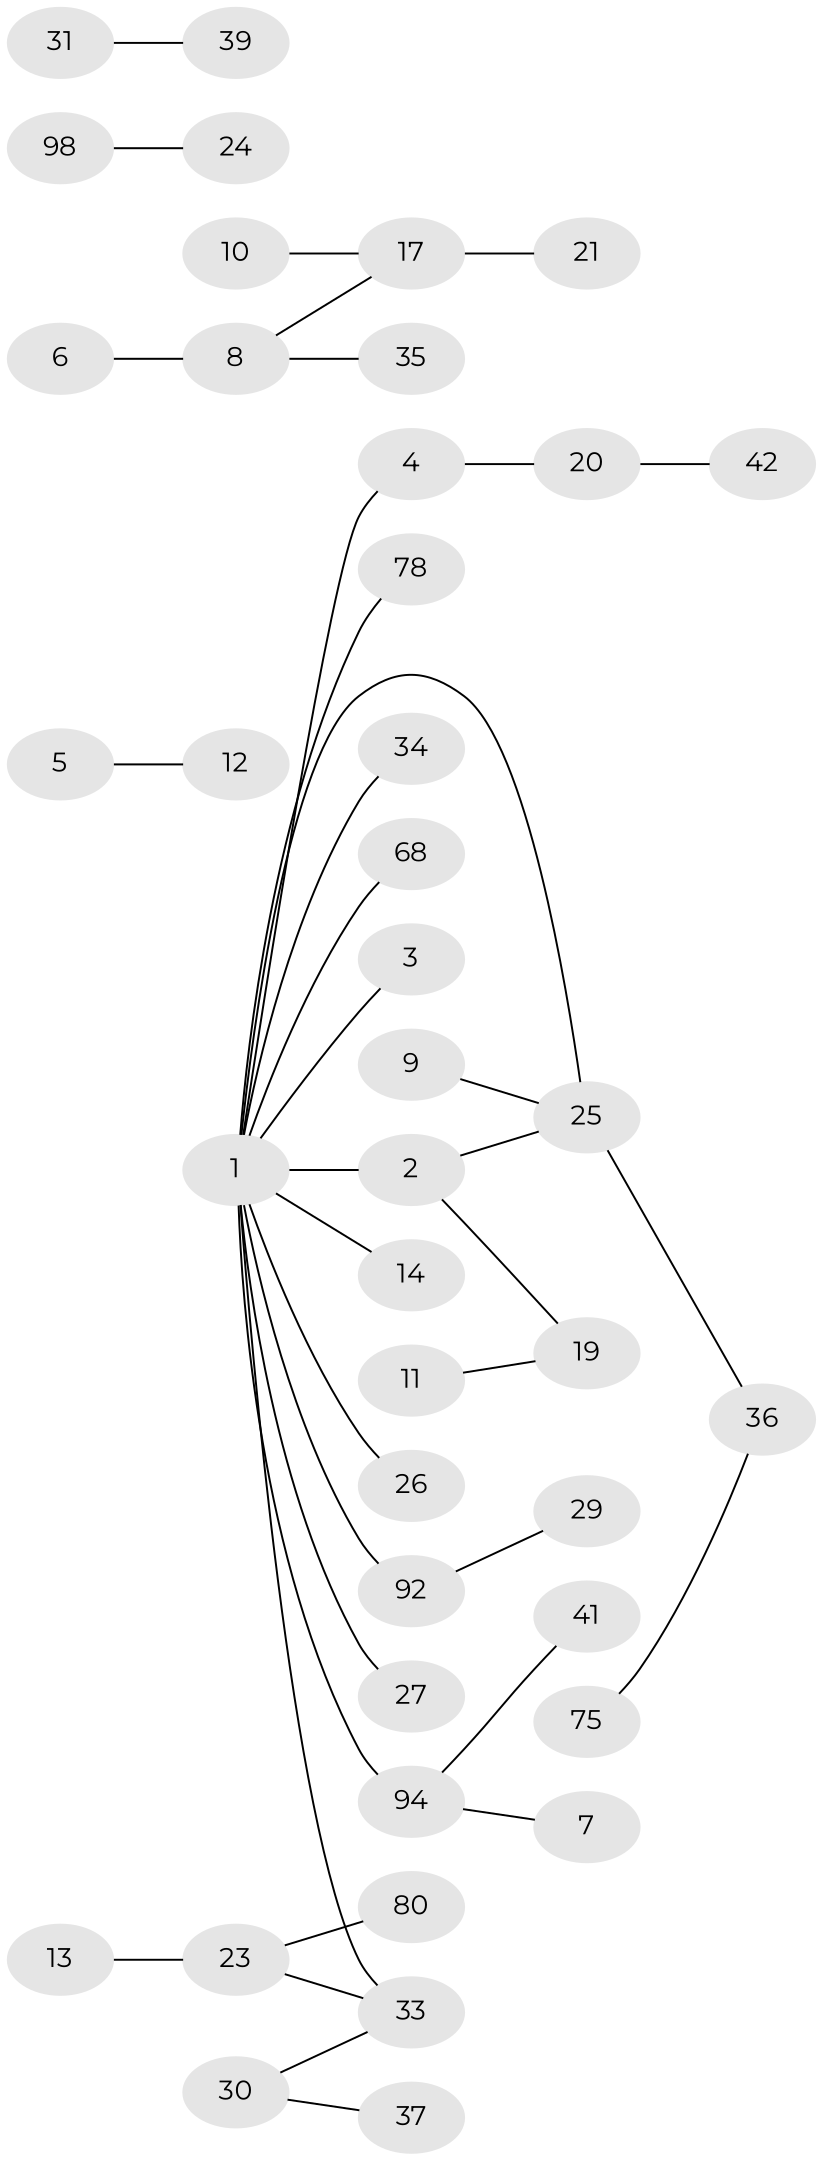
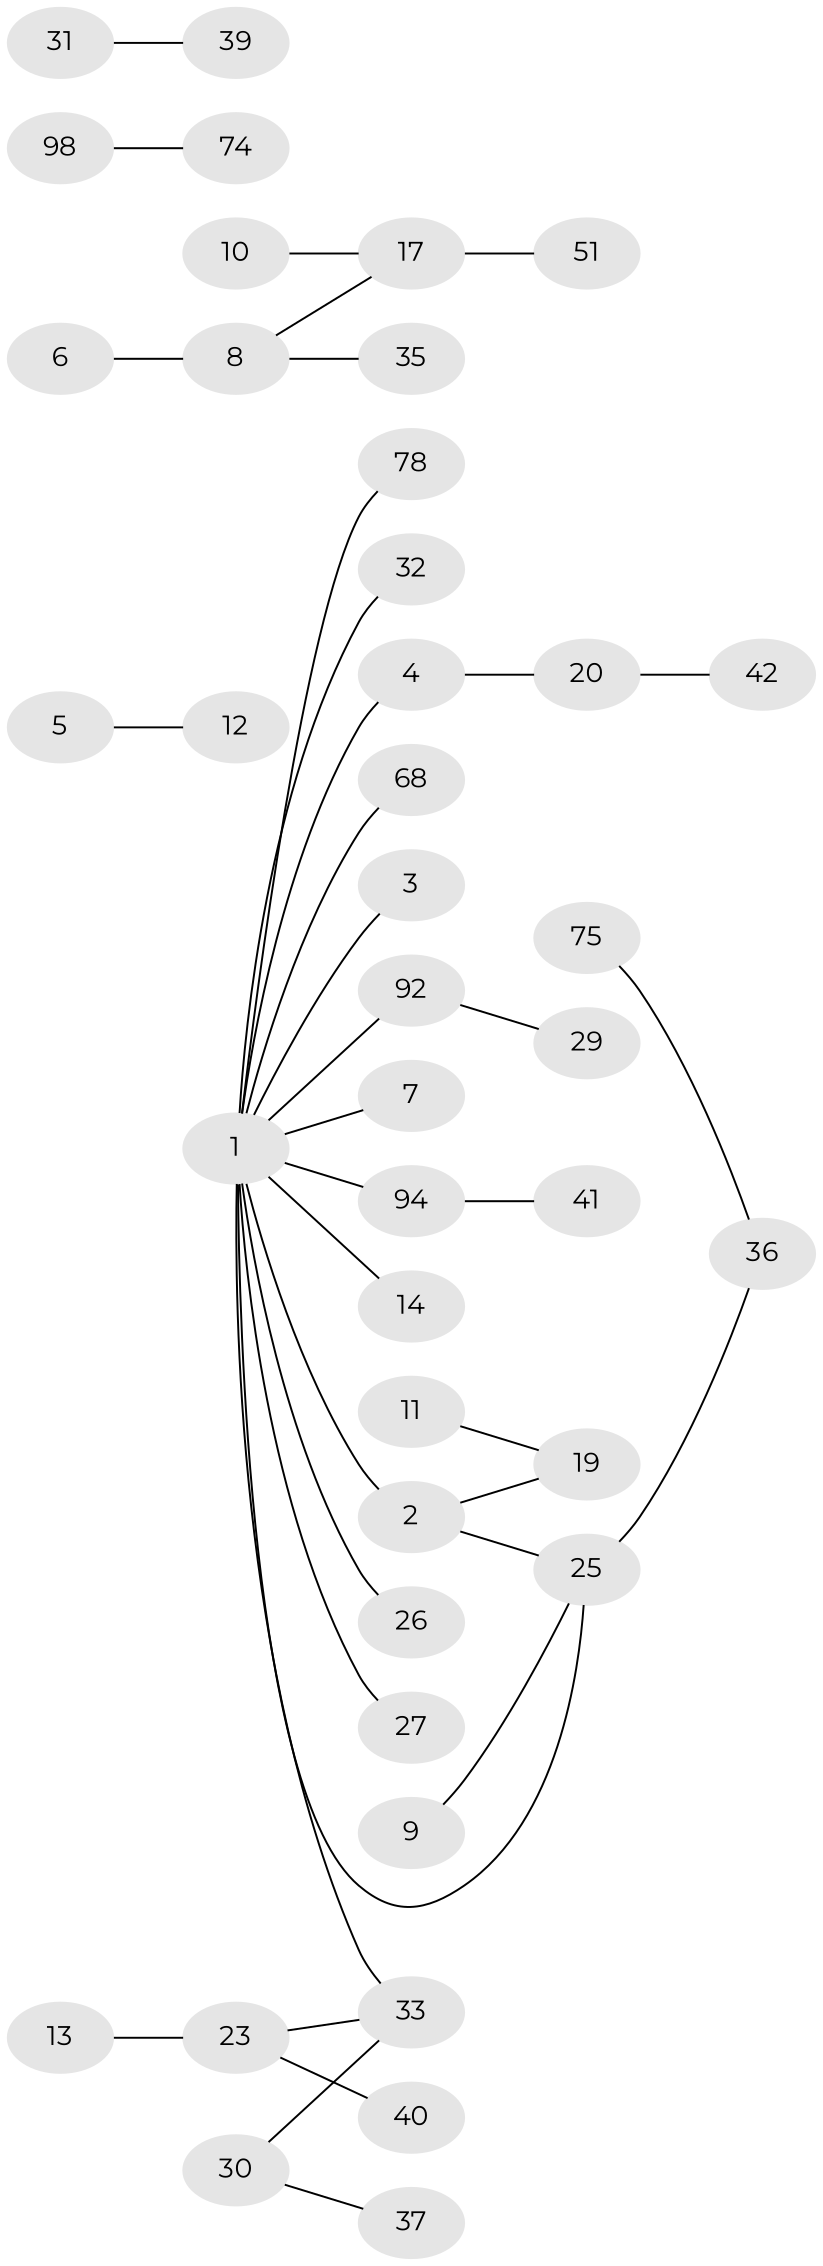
node "24": label "24" -> "74"
node "21": label "21" -> "51"
node "34": label "34" -> "32"
edge "94" -- "7": now "1" -- "7"
node "80": label "80" -> "40"
